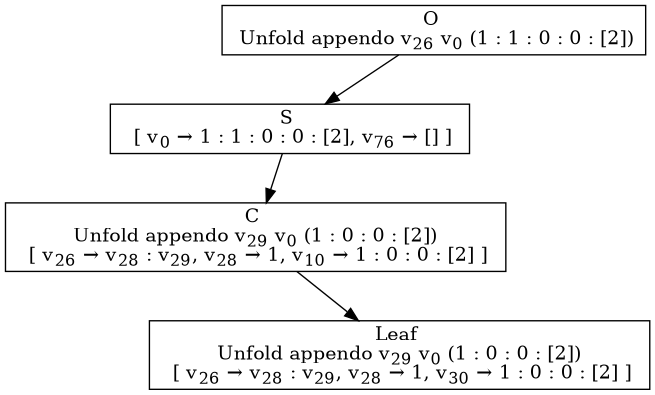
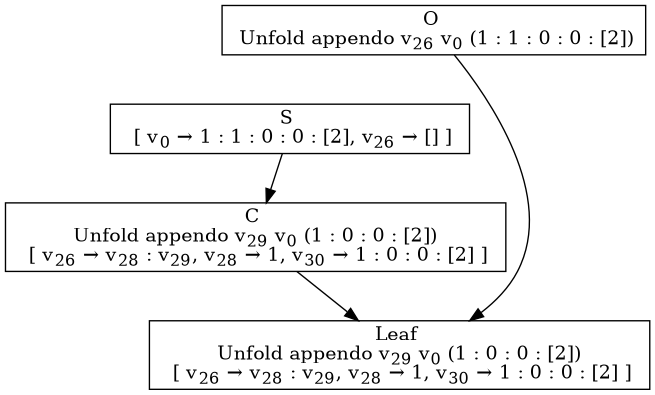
edge "O" -> "S": now "O" -> "Leaf"
node "S": text "76" -> "26"
node "C": text "10" -> "30"
